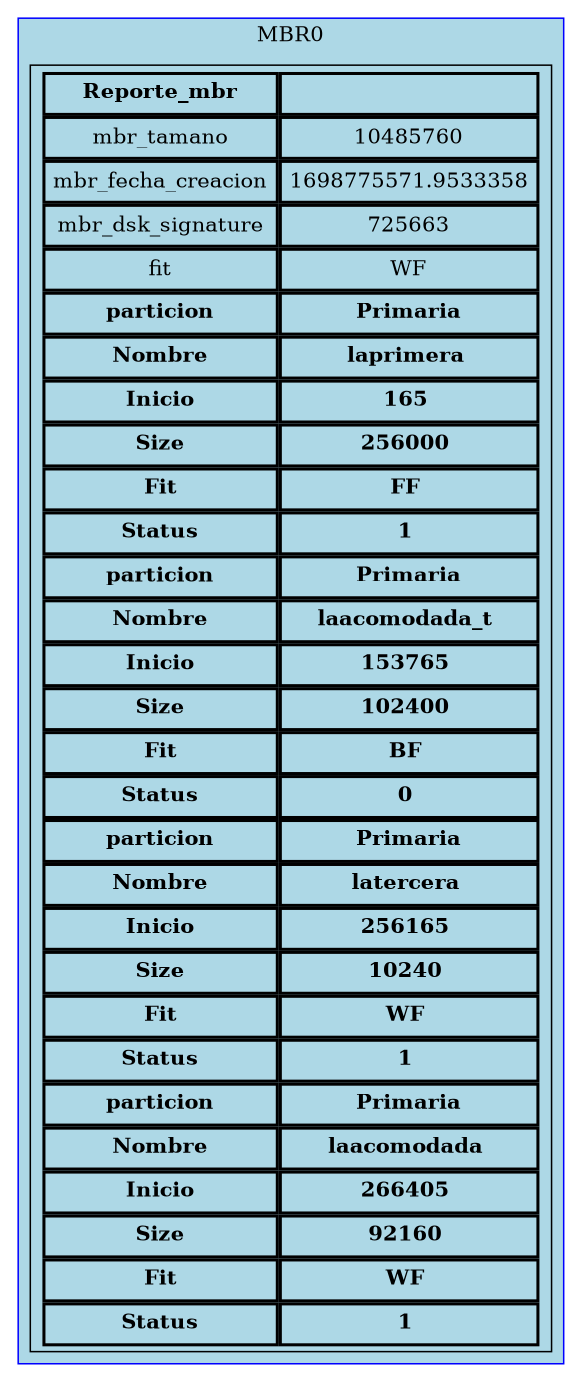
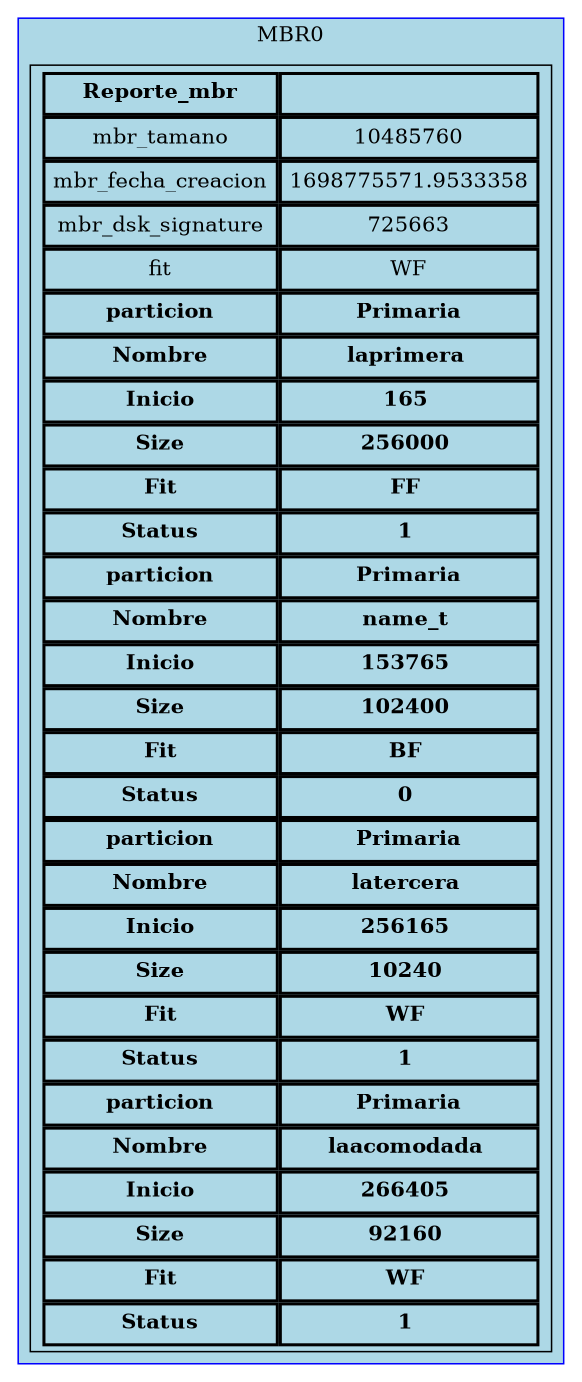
node "Reporte_mbr": text "laacomodada_t" -> "name_t"
